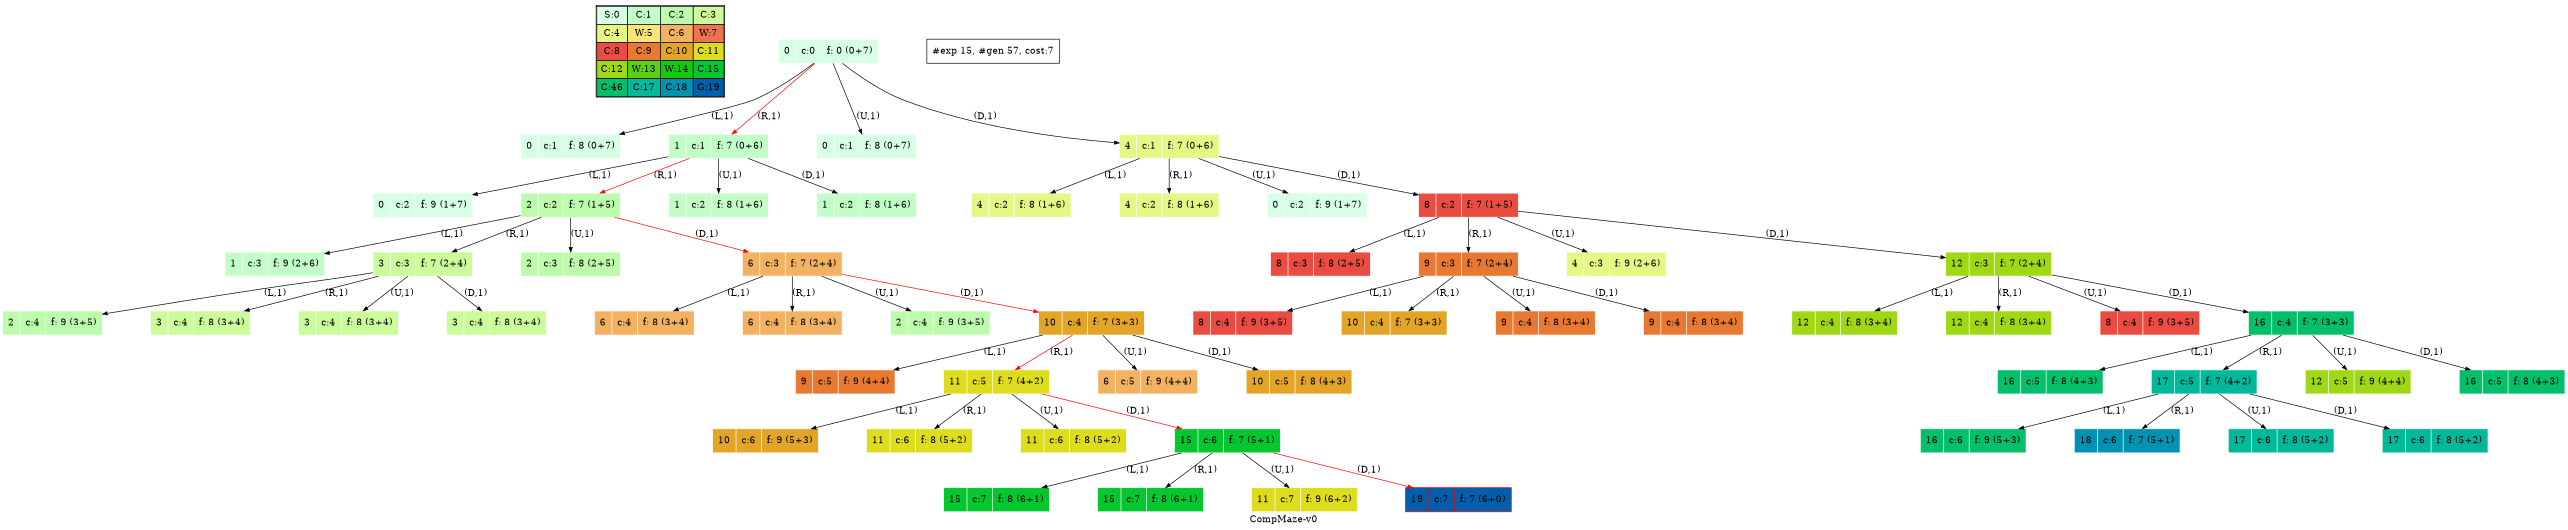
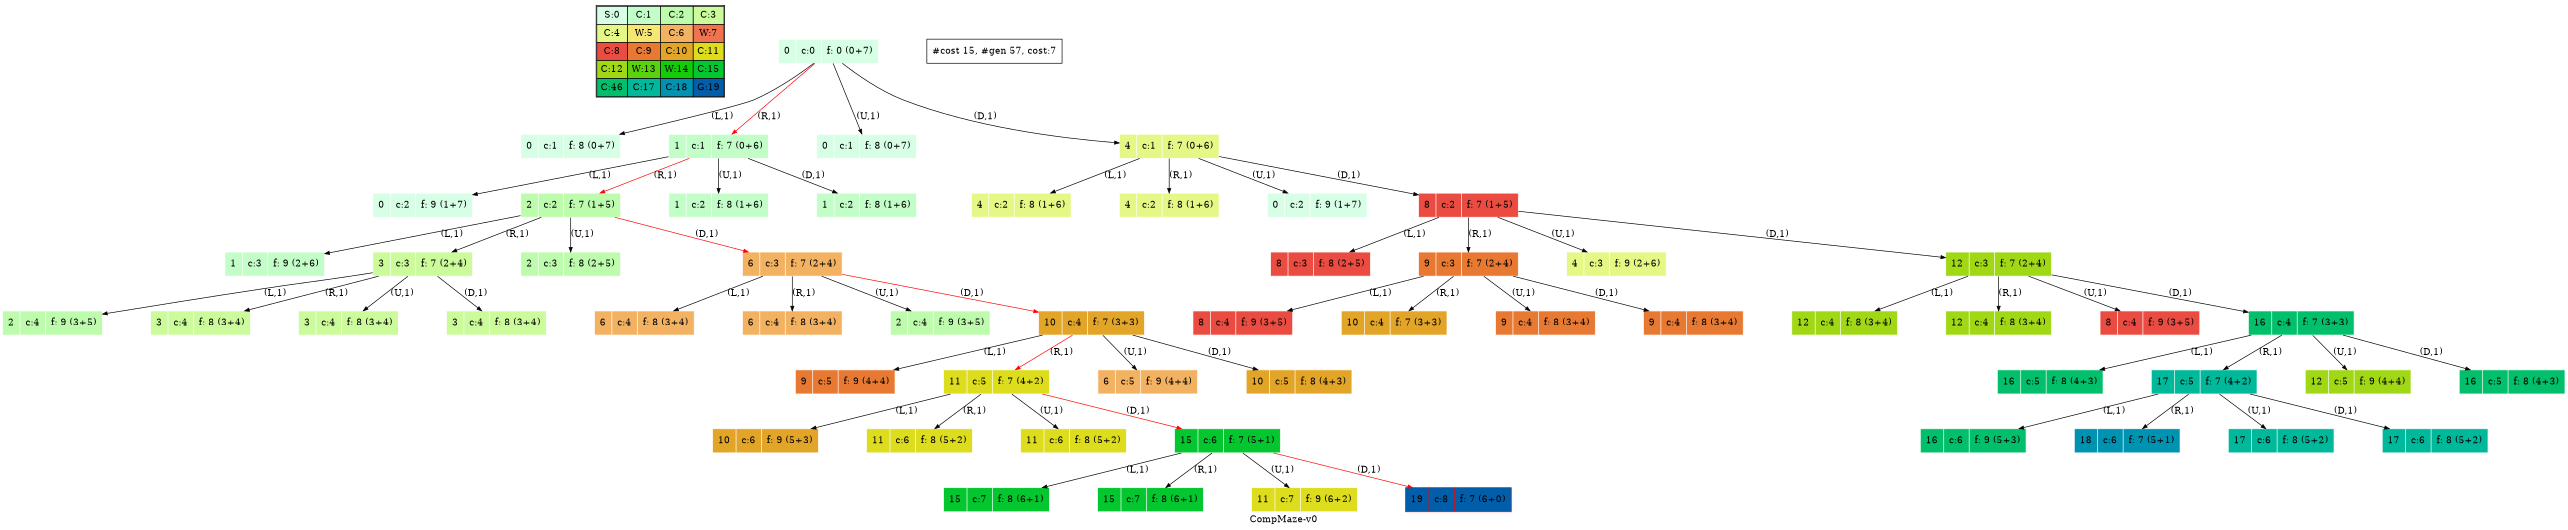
node "#exp 15, #gen 57, cost:7": label "#exp 15, #gen 57, cost:7" -> "#cost 15, #gen 57, cost:7"
node "19": text "c:7" -> "c:8"
